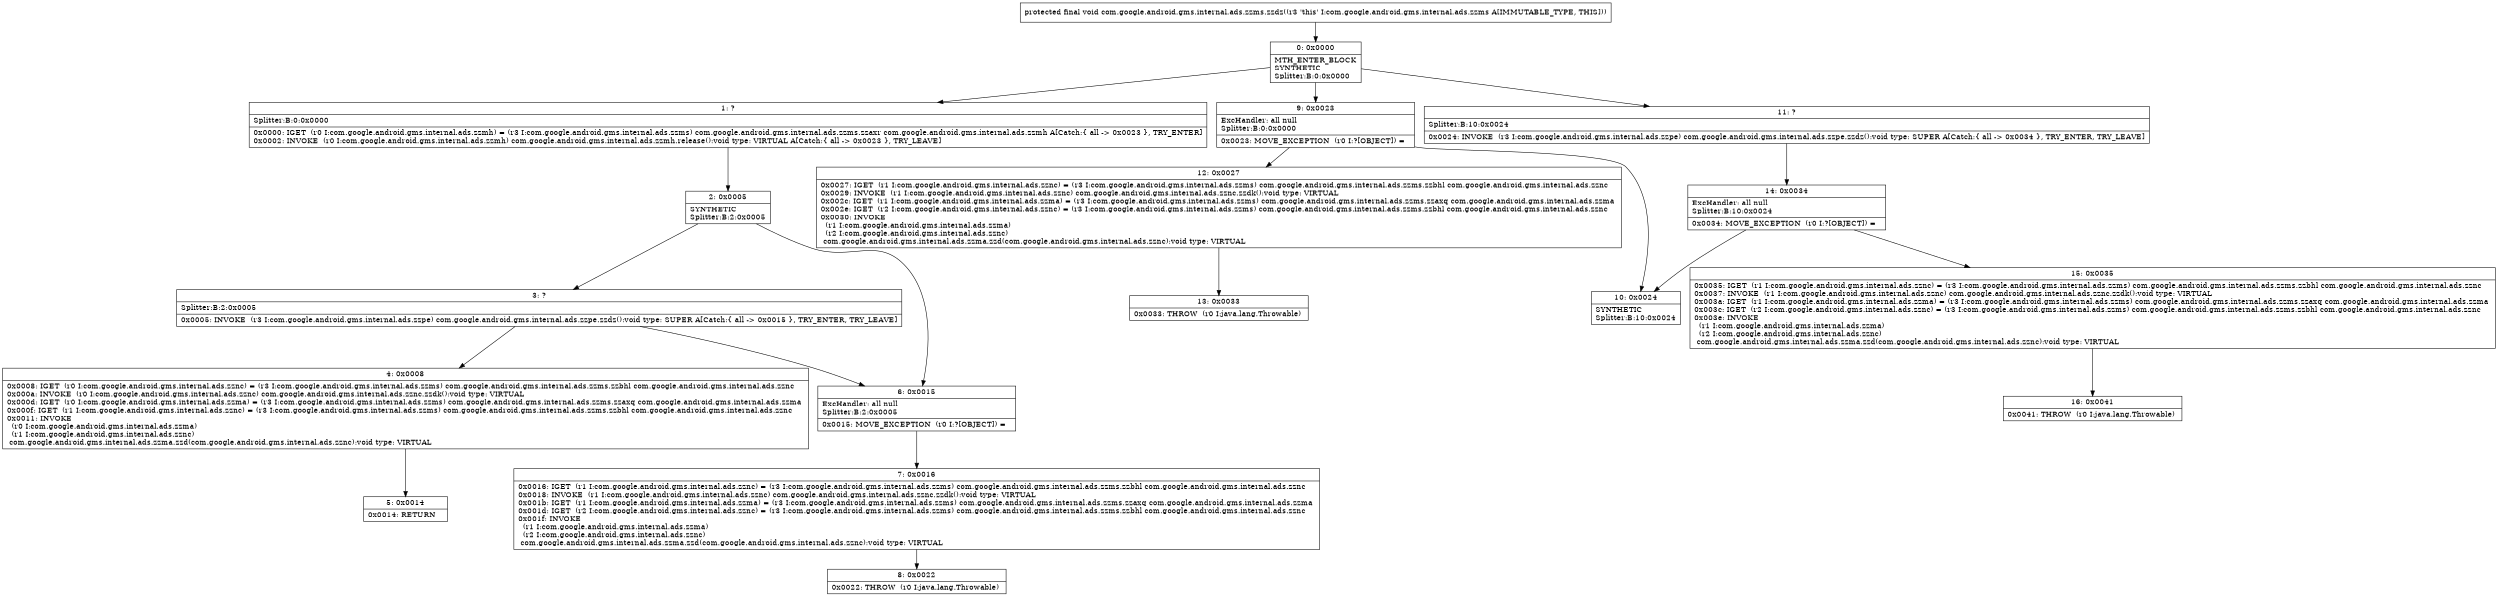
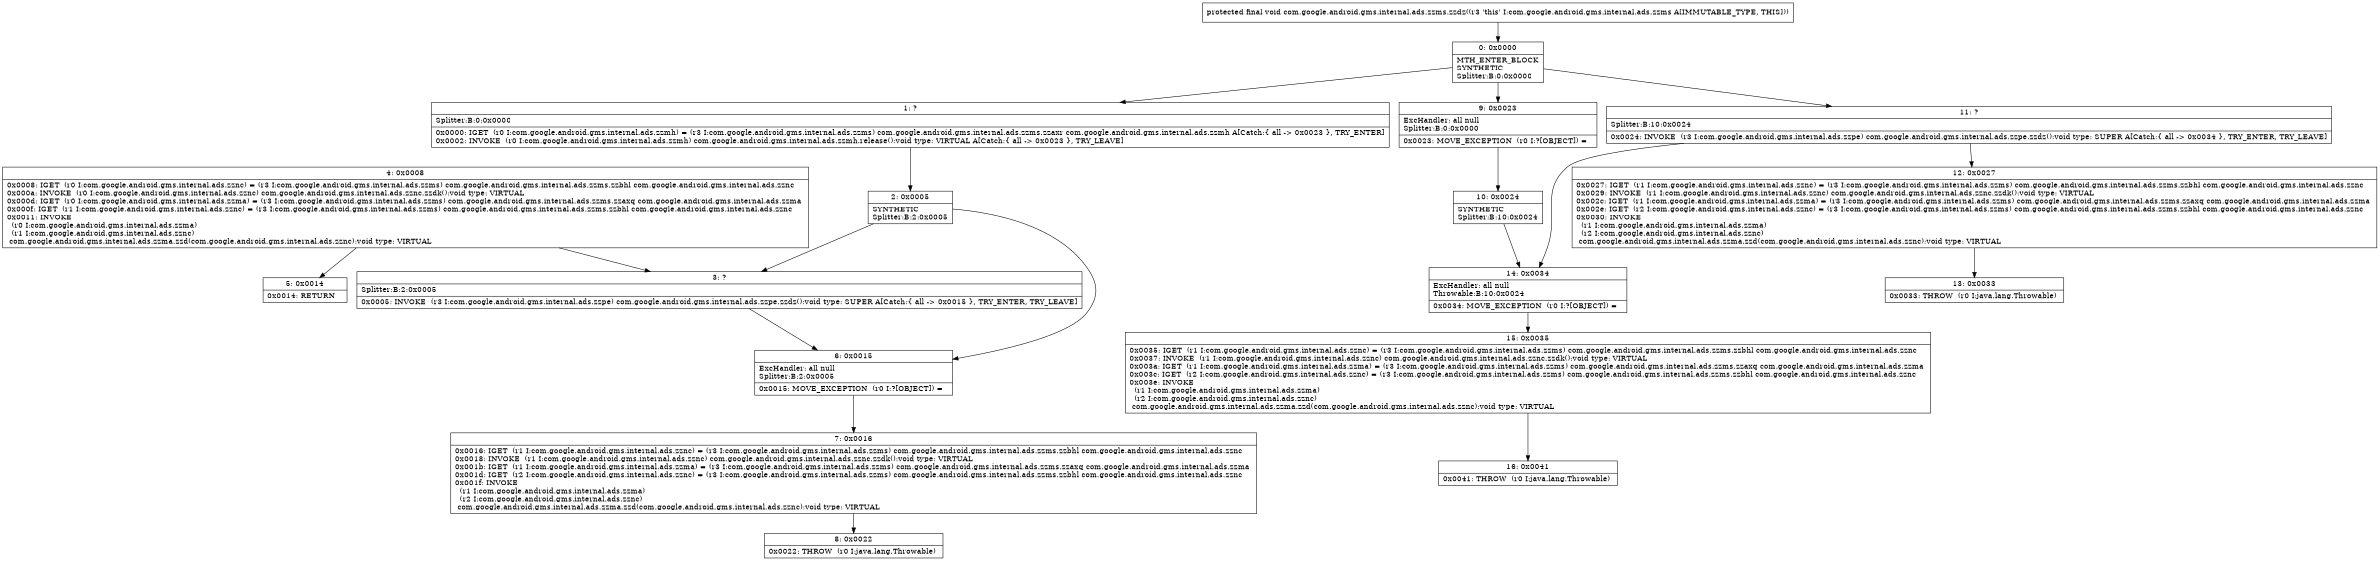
edge "9: 0x0023" -> "12: 0x0027": now "11: ?" -> "12: 0x0027"
node "14: 0x0034": text "Splitter:B:10:0x0024" -> "Throwable:B:10:0x0024"
edge "14: 0x0034" -> "10: 0x0024": reversed
edge "3: ?" -> "4: 0x0008": reversed
